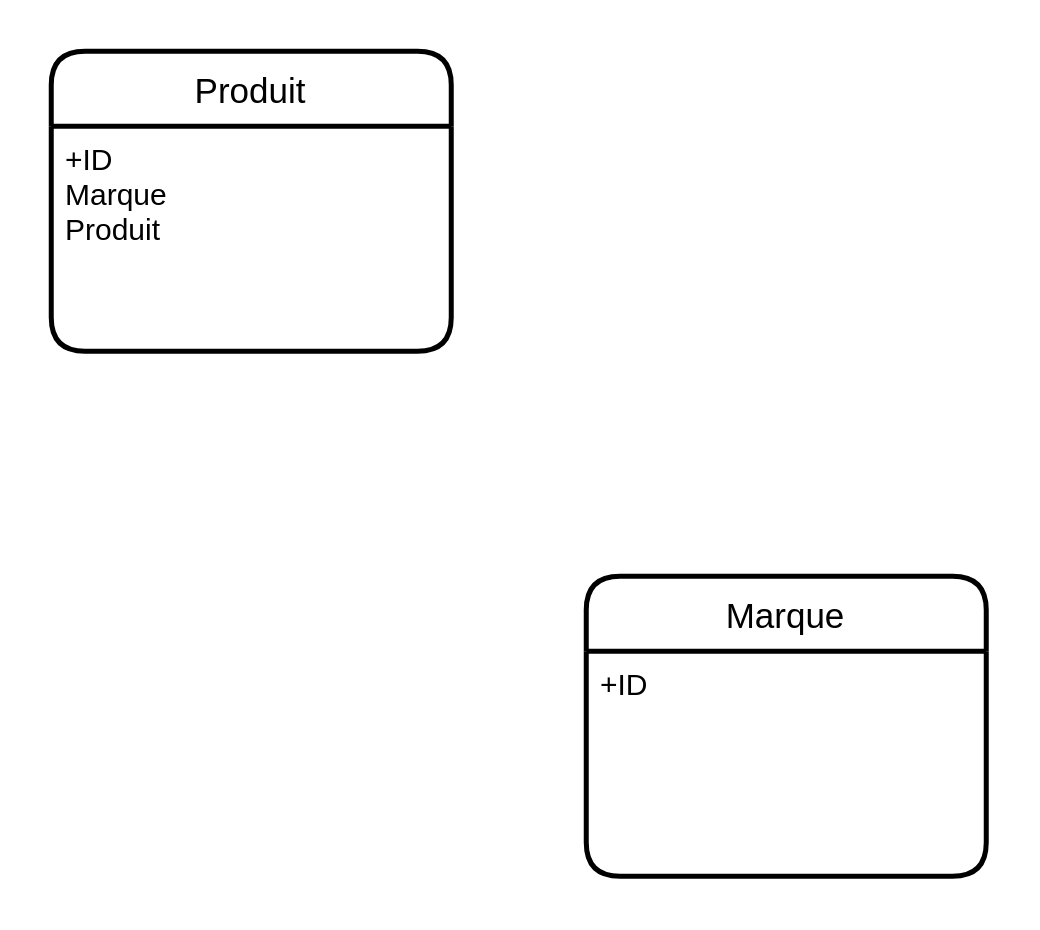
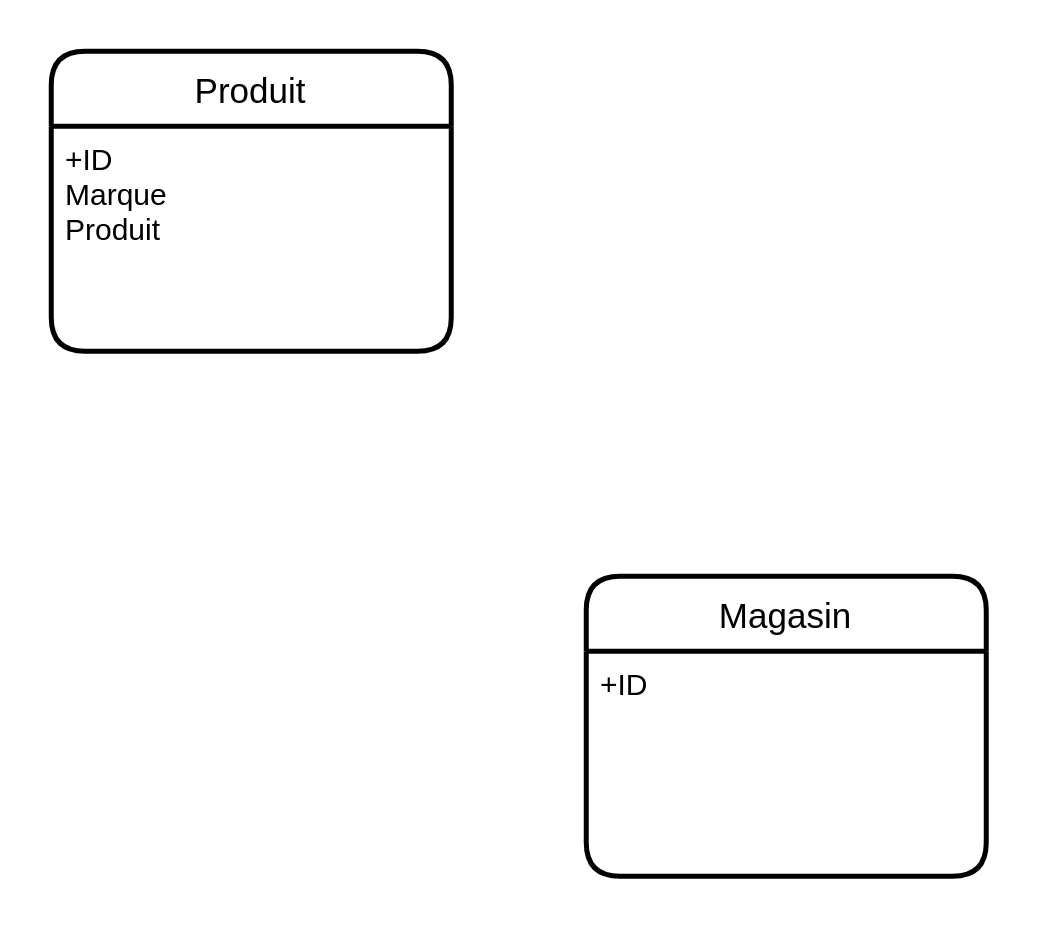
node "Marque": label "Marque" -> "Magasin"
